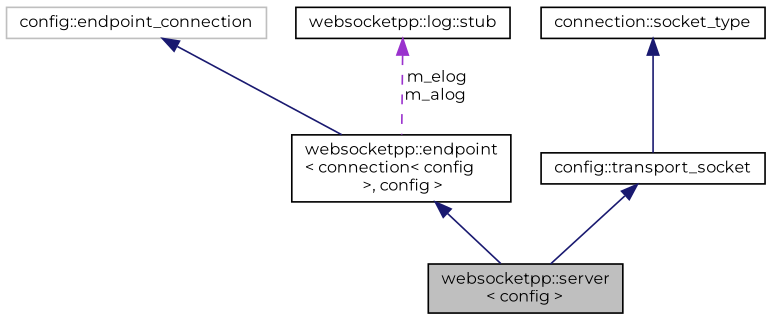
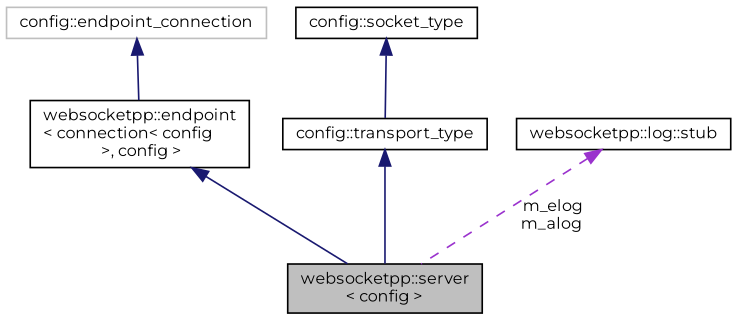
node "connection::socket_type": label "connection::socket_type" -> "config::socket_type"
edge "websocketpp::endpoint < connection< config >, config >" -> "websocketpp::log::stub": now "websocketpp::server < config >" -> "websocketpp::log::stub"
node "config::transport_socket": label "config::transport_socket" -> "config::transport_type"
